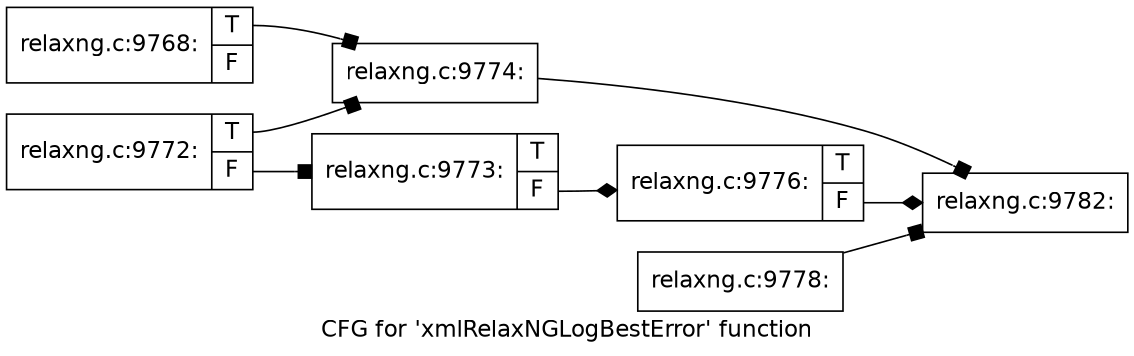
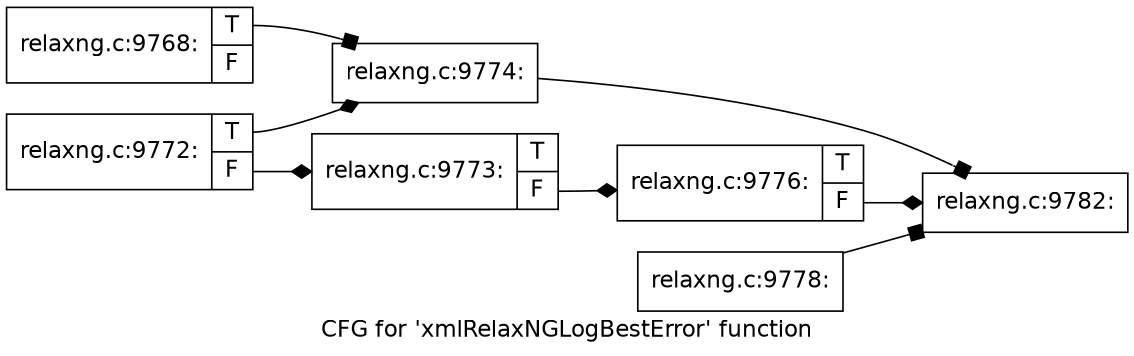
edge "relaxng.c:9772:" -> "relaxng.c:9774:": arrowhead box -> diamond
edge "relaxng.c:9772:" -> "relaxng.c:9773:": arrowhead box -> diamond
